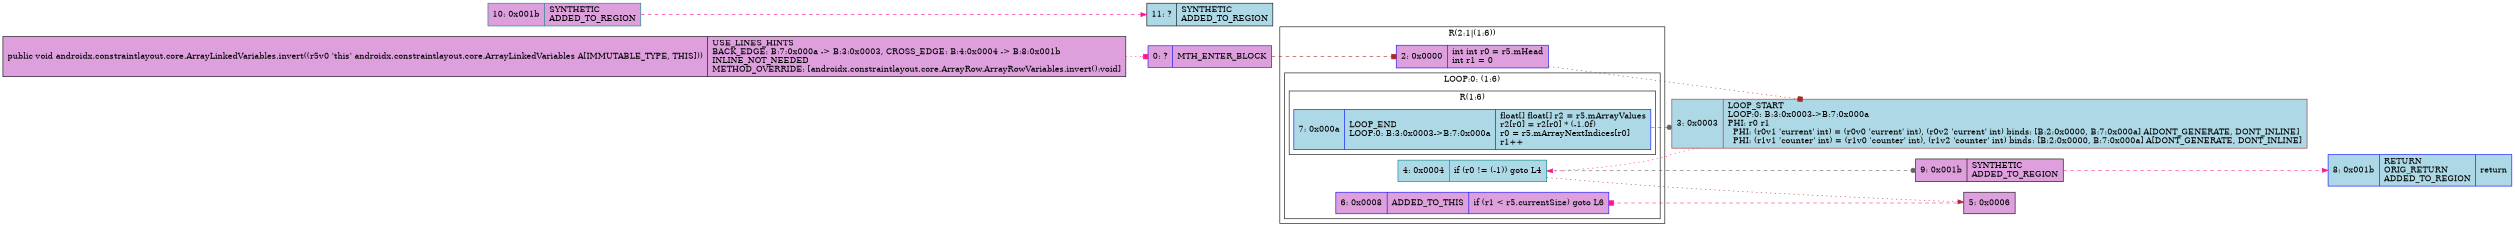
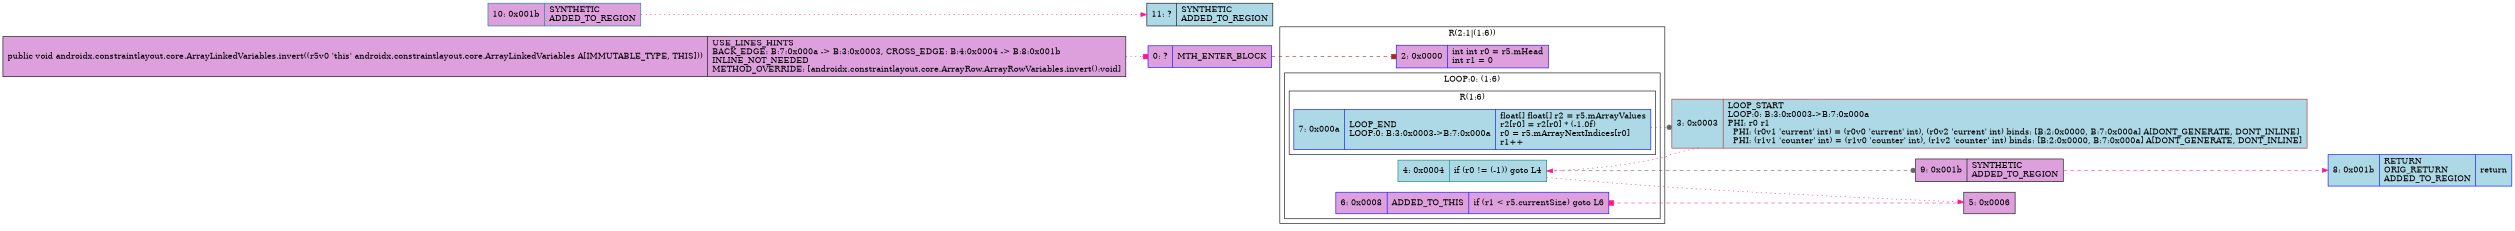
edge "10: 0x001b" -> "11: ?": style dashed -> dotted
edge "2: 0x0000" -> "3: 0x0003": removed
edge "7: 0x000a" -> "3: 0x0003": style dashed -> dotted
edge "4: 0x0004" -> "5: 0x0006": color brown -> deeppink
